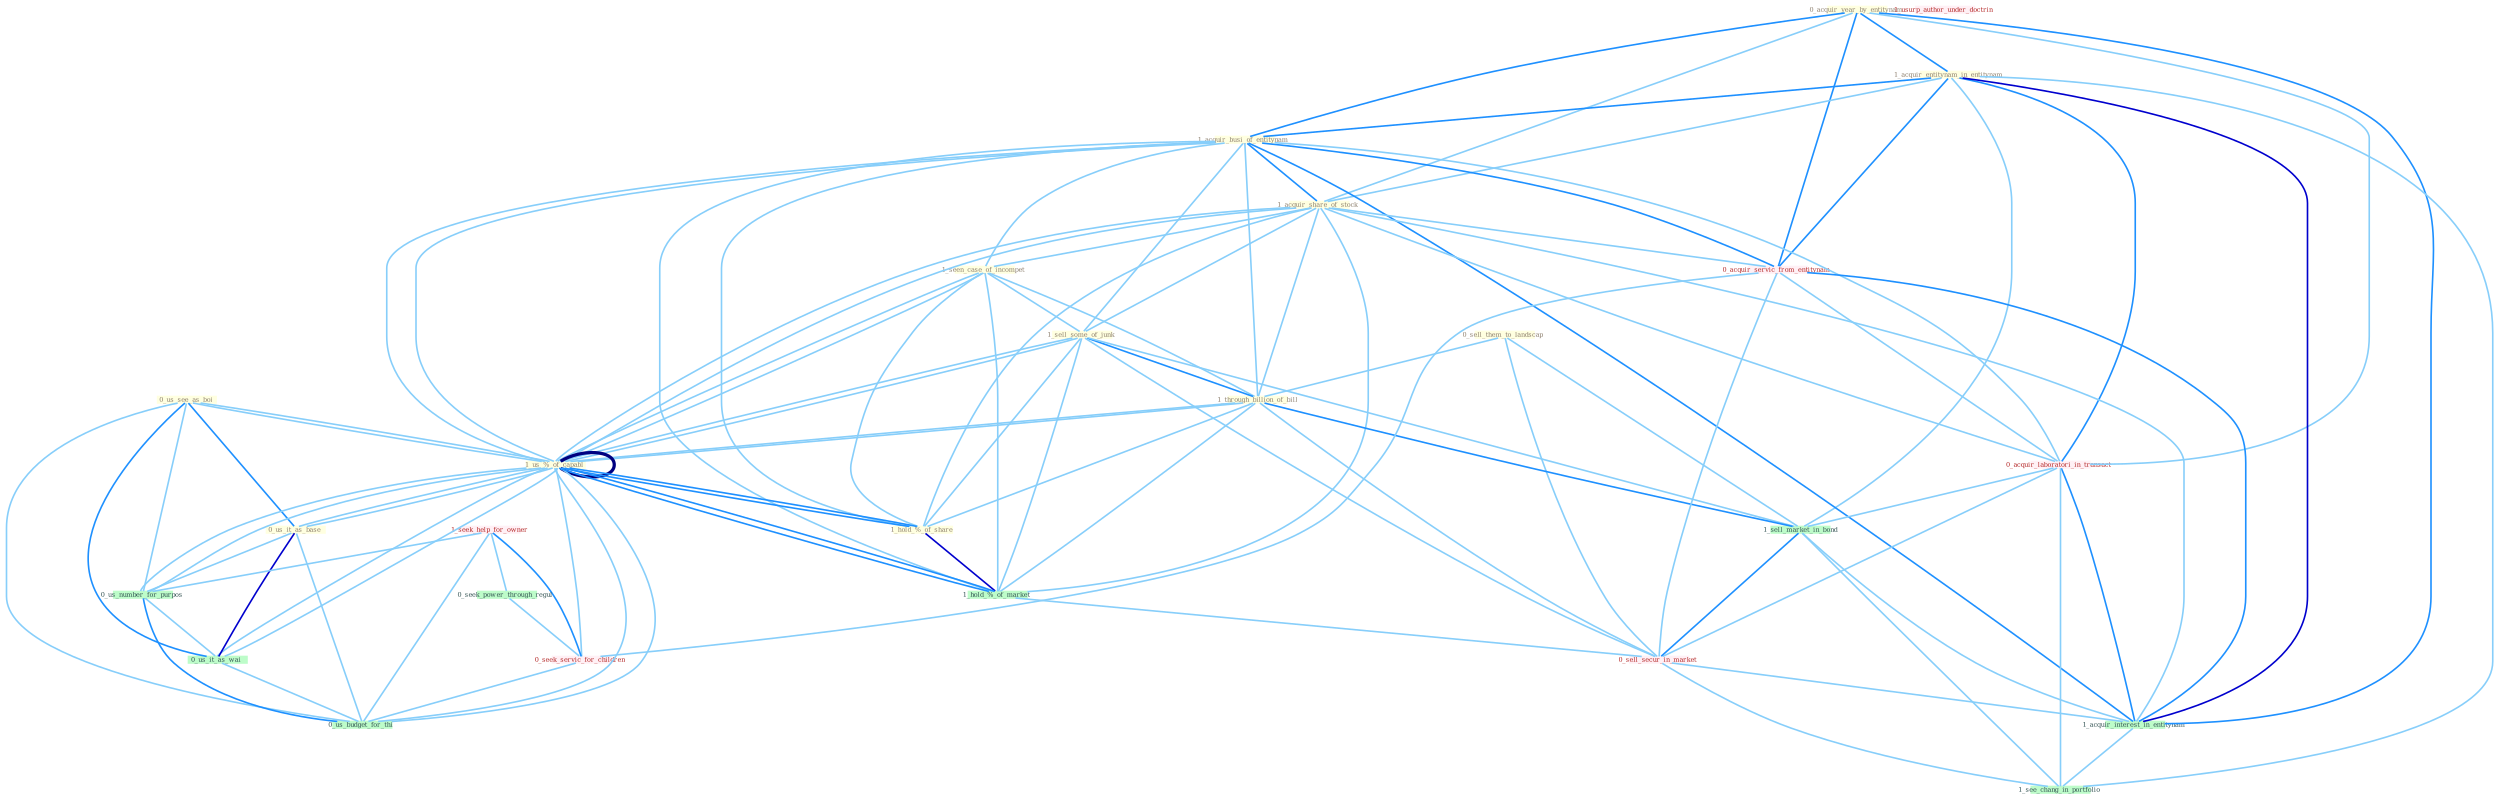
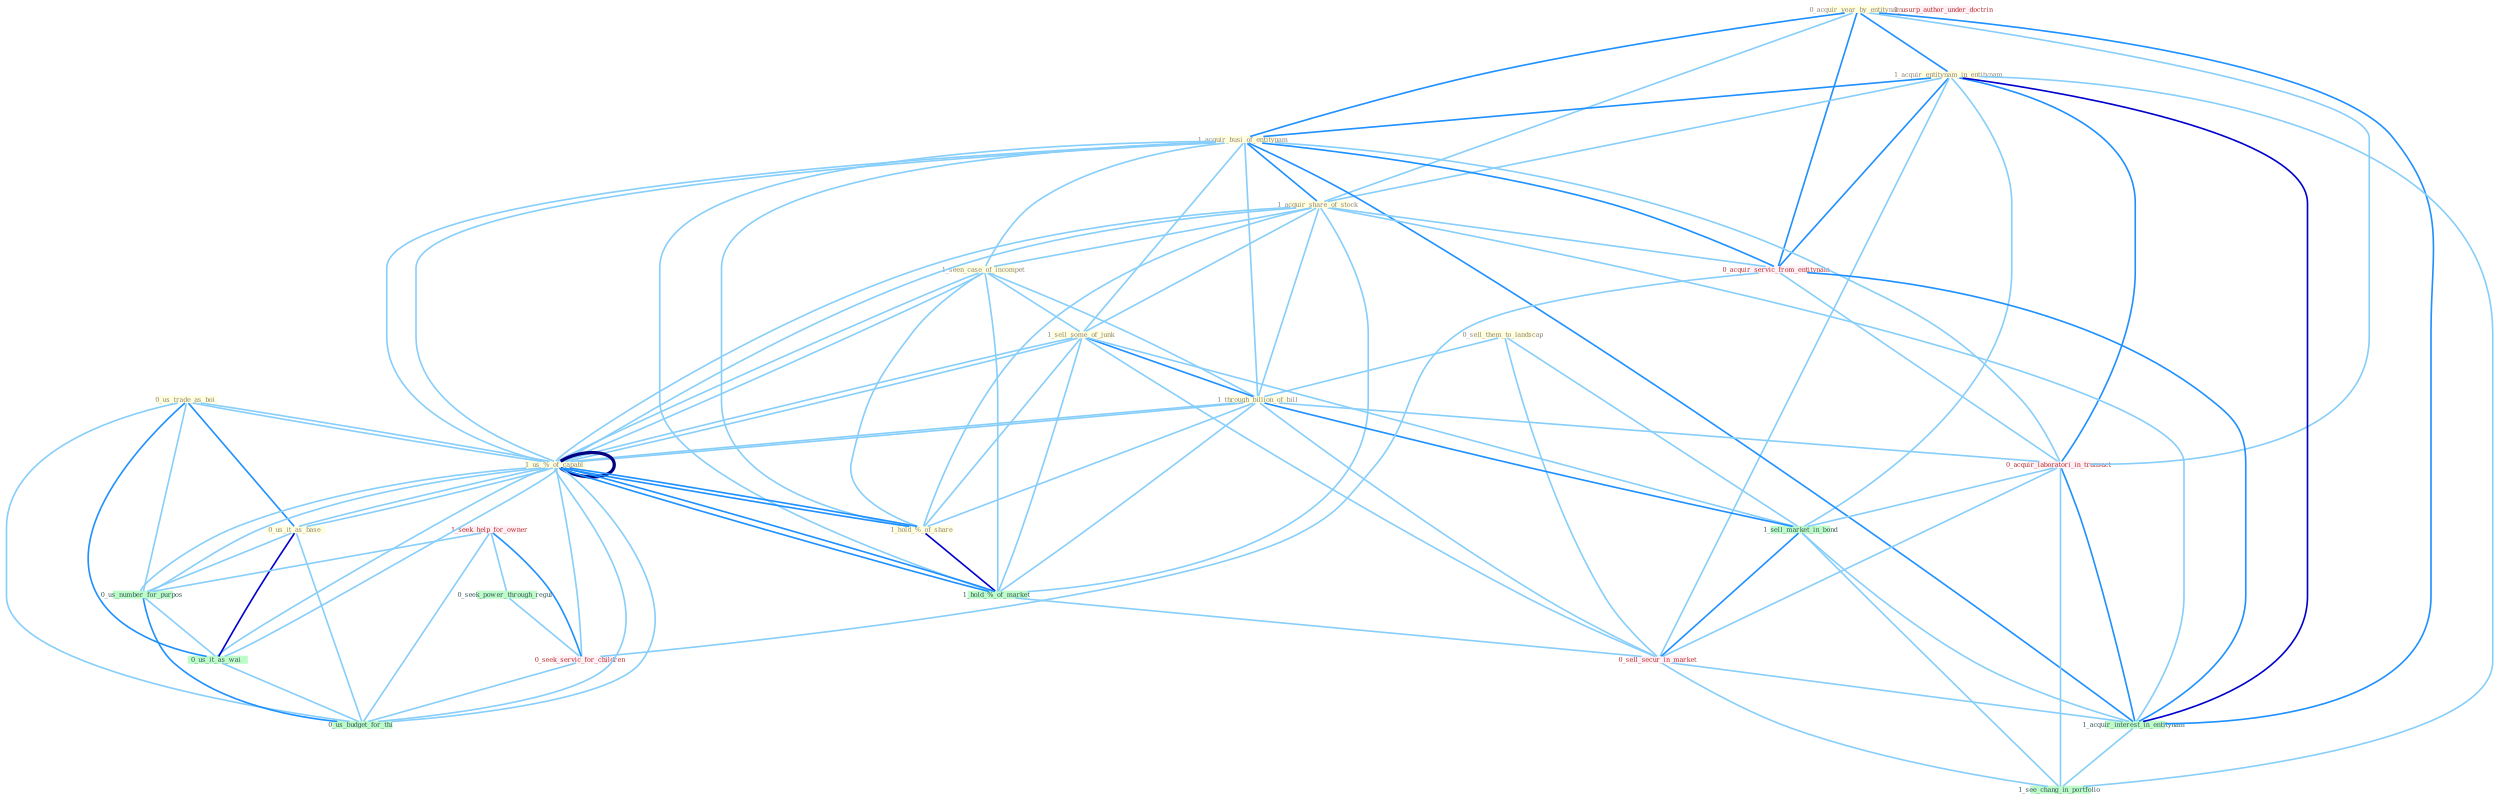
edge "1_acquir_share_of_stock" -- "0_acquir_laboratori_in_transact": now "1_through_billion_of_bill" -- "0_acquir_laboratori_in_transact"
node "0_us_see_as_boi": label "0_us_see_as_boi" -> "0_us_trade_as_boi"
edge "0_acquir_servic_from_entitynam" -- "0_sell_secur_in_market": now "1_acquir_entitynam_in_entitynam" -- "0_sell_secur_in_market"
